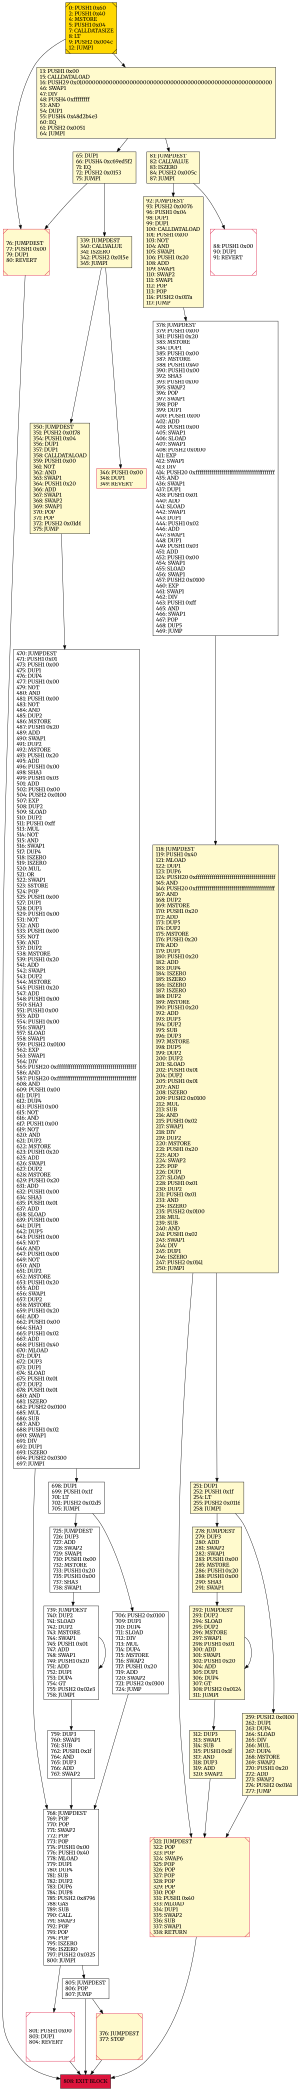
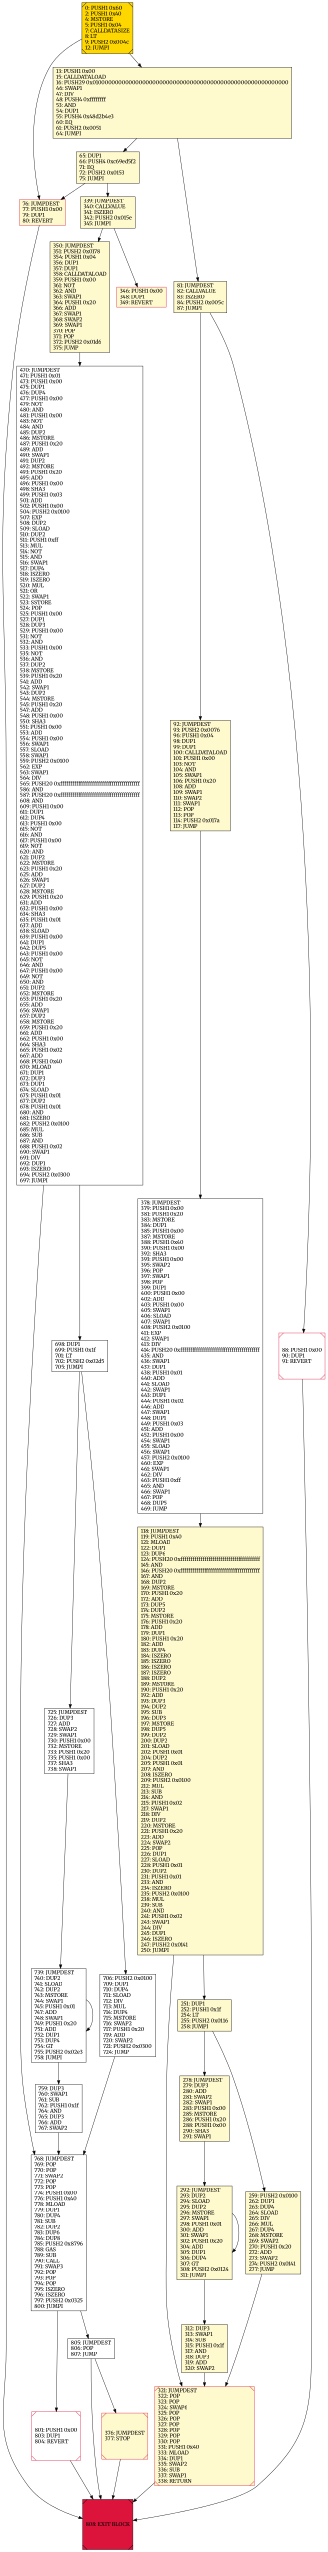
node "76: JUMPDEST 77: PUSH1 0x00 79: DUP1 80: REVERT": shape Msquare -> box
edge "88: PUSH1 0x00 90: DUP1 91: REVERT" -> "808: EXIT BLOCK": added
node "808: EXIT BLOCK": shape box -> Msquare
